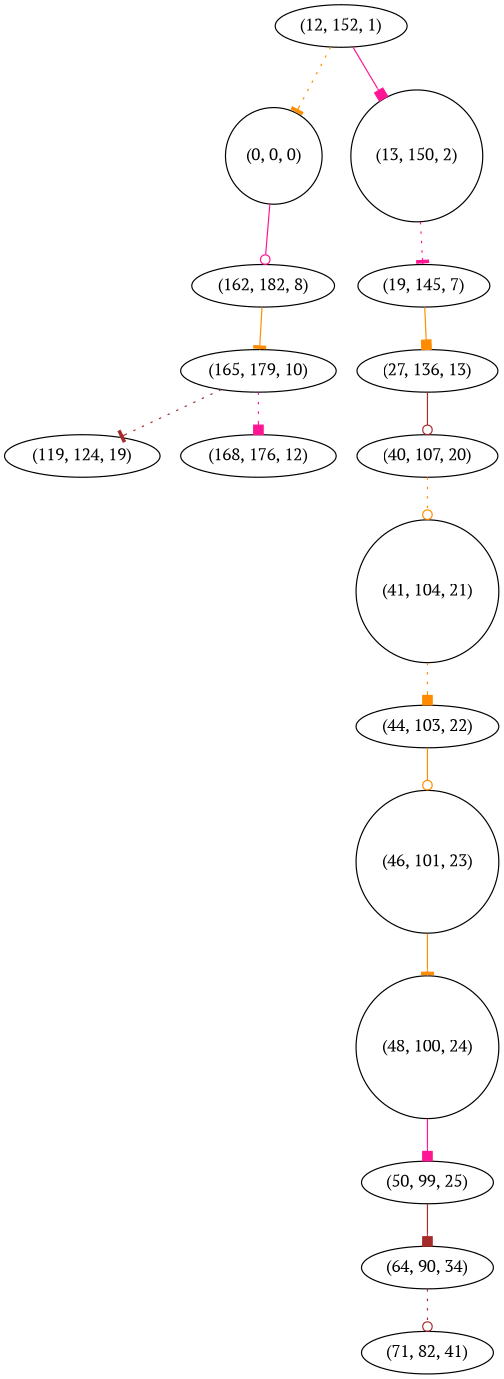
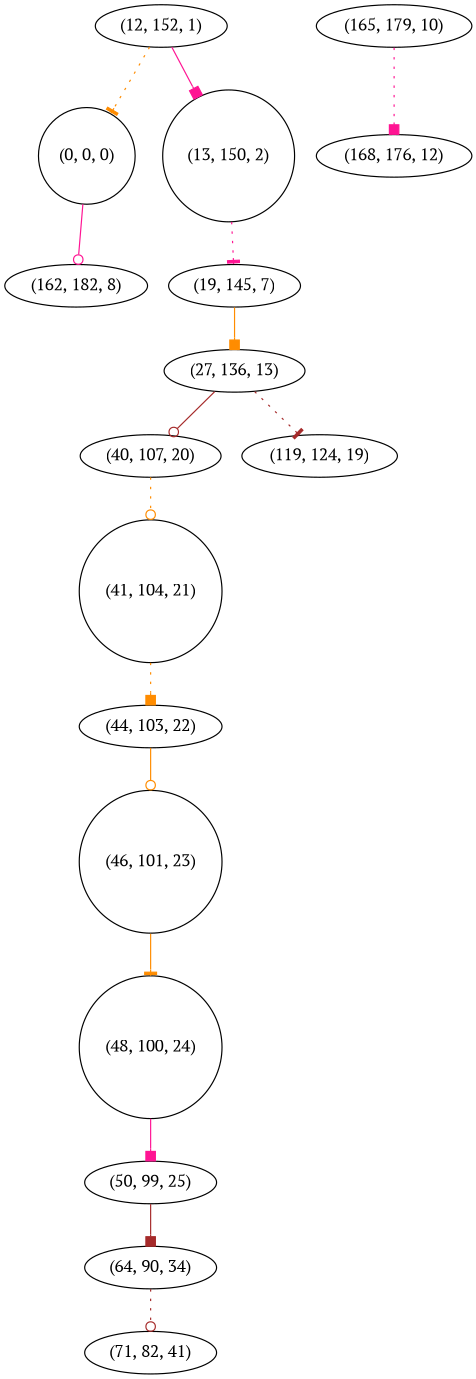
edge "(162, 182, 8)" -> "(165, 179, 10)": removed
edge "(165, 179, 10)" -> "(119, 124, 19)": now "(27, 136, 13)" -> "(119, 124, 19)"
